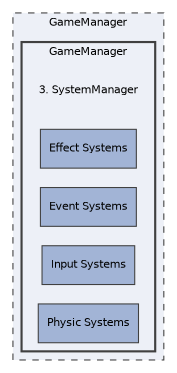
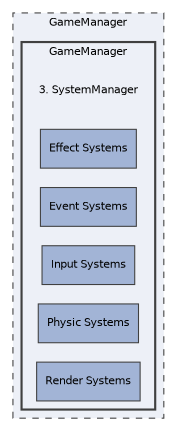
node "Render Systems": added
